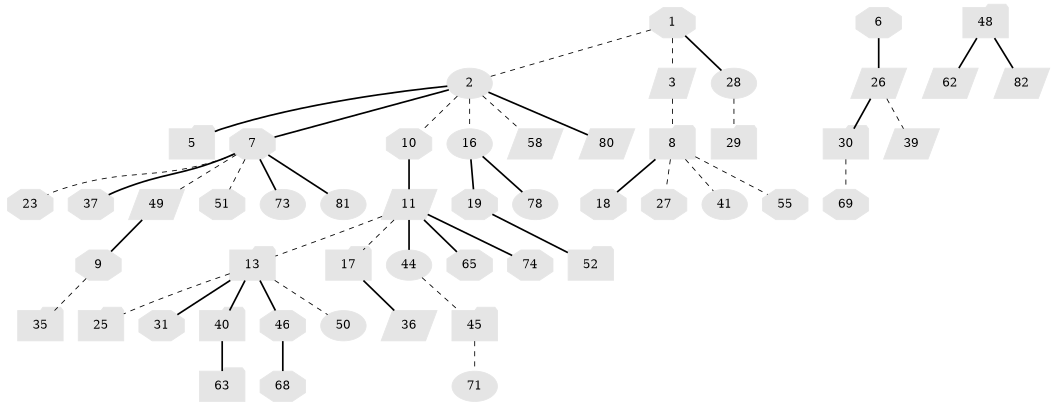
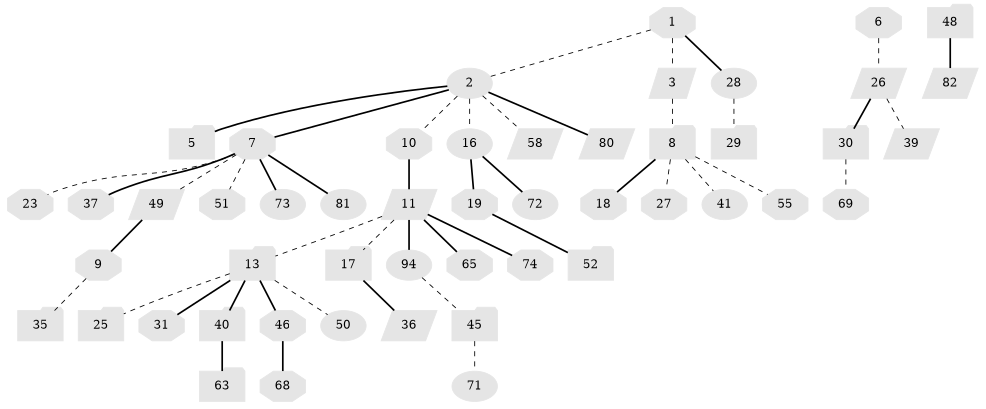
edge "6" -- "26": style bold -> dashed
node "62": removed
node "78": label "78" -> "72"
node "44": label "44" -> "94"
